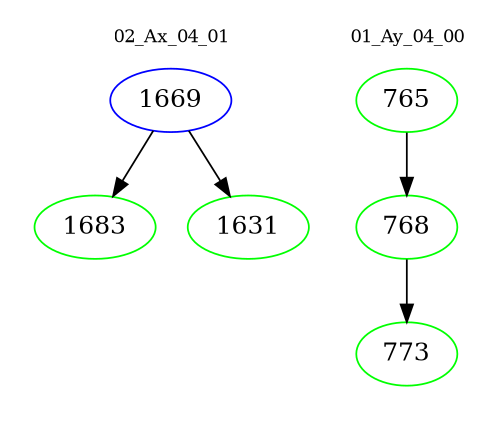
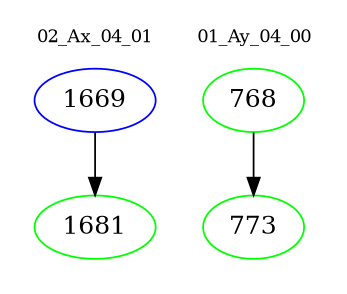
node "765": removed
node "1683": label "1683" -> "1681"
node "1631": removed
